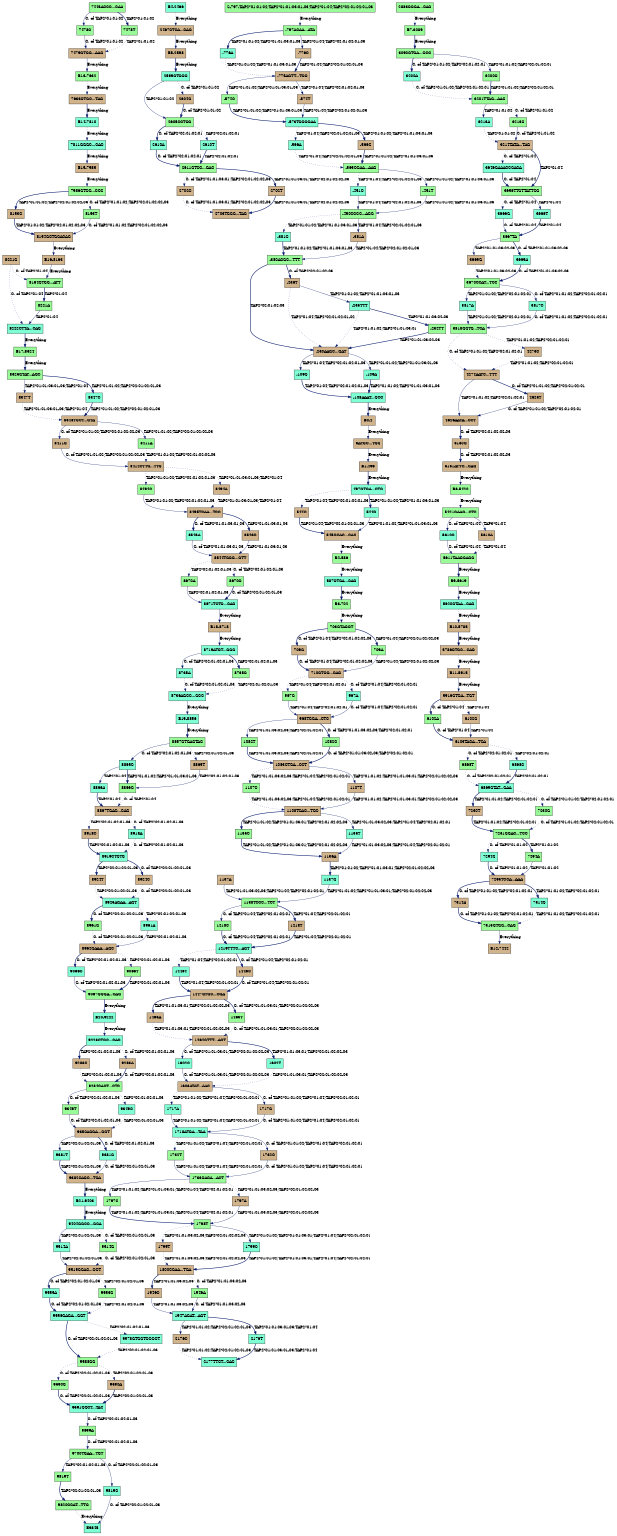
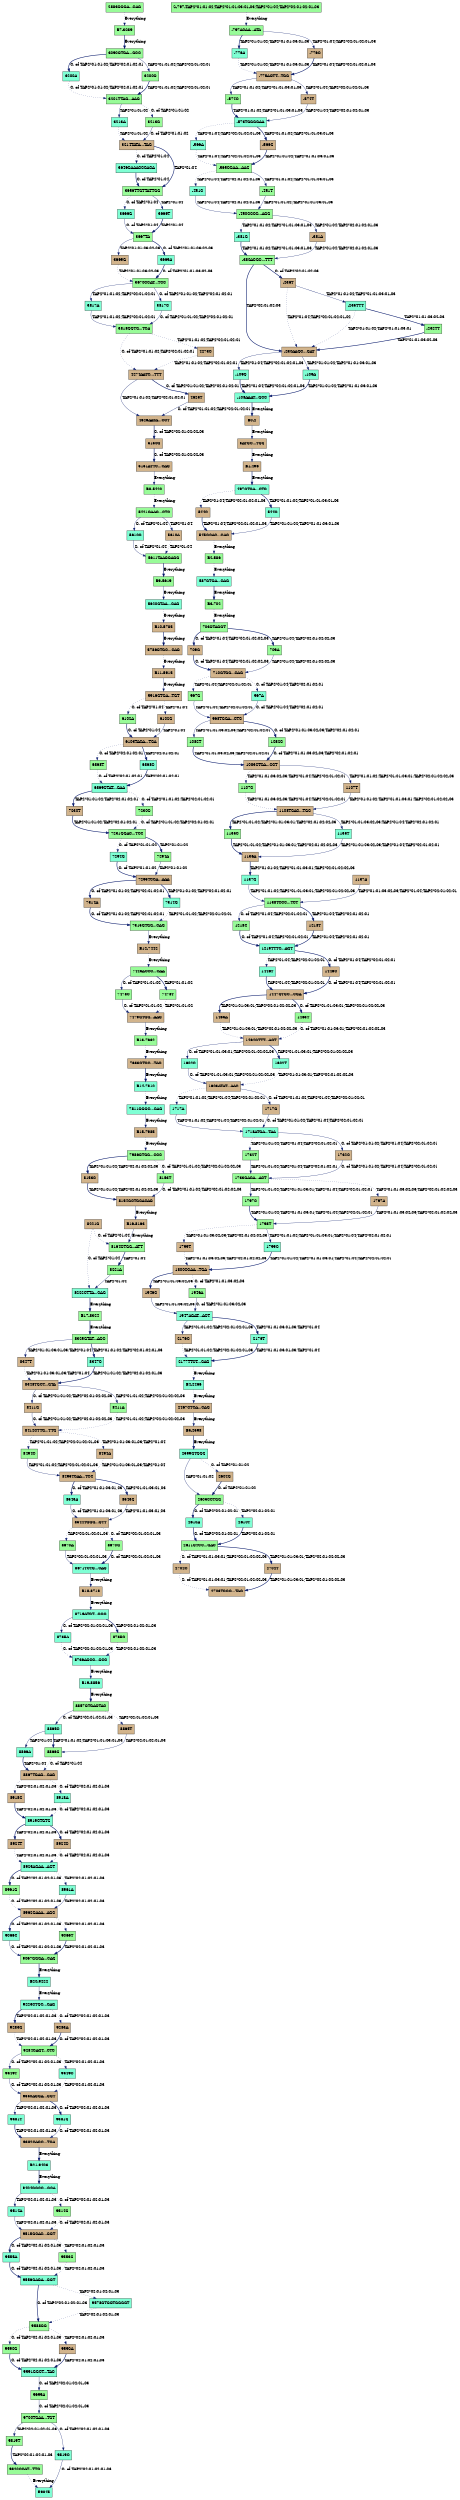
edge "5421GAAG...CTC" -> "5610A": label "TAP3*01:04" -> "TAP2*01:04"
edge "5916GTGA...TGT" -> "6102A": style bold -> dotted
edge "6103TACA...TCA" -> "6868C": style dotted -> bold
edge "B12-7442" -> "7443ACCC...CAA": added, label "Everything"
edge "2177TTCT...CAG" -> "B4-2466": added, label "Everything"
